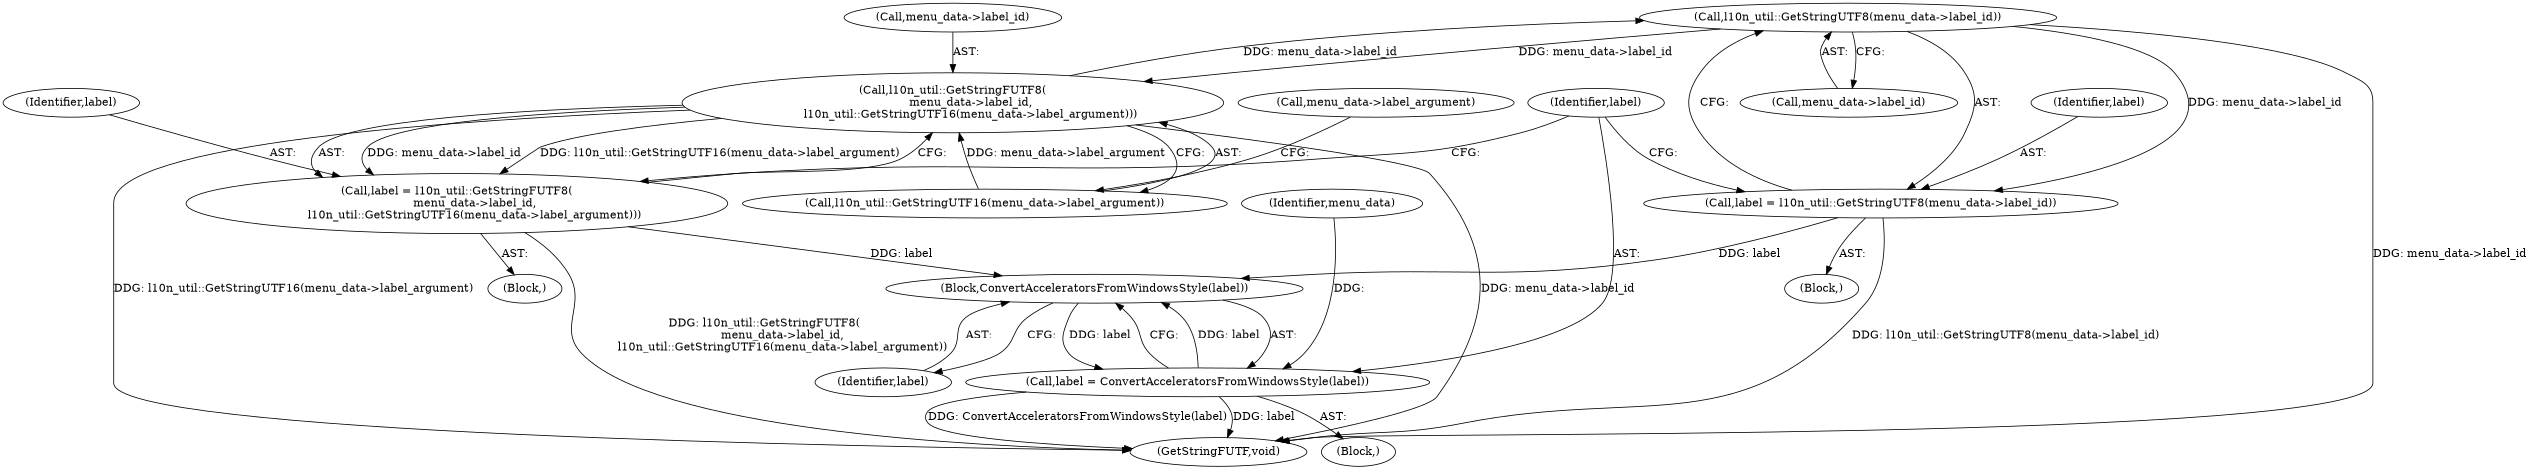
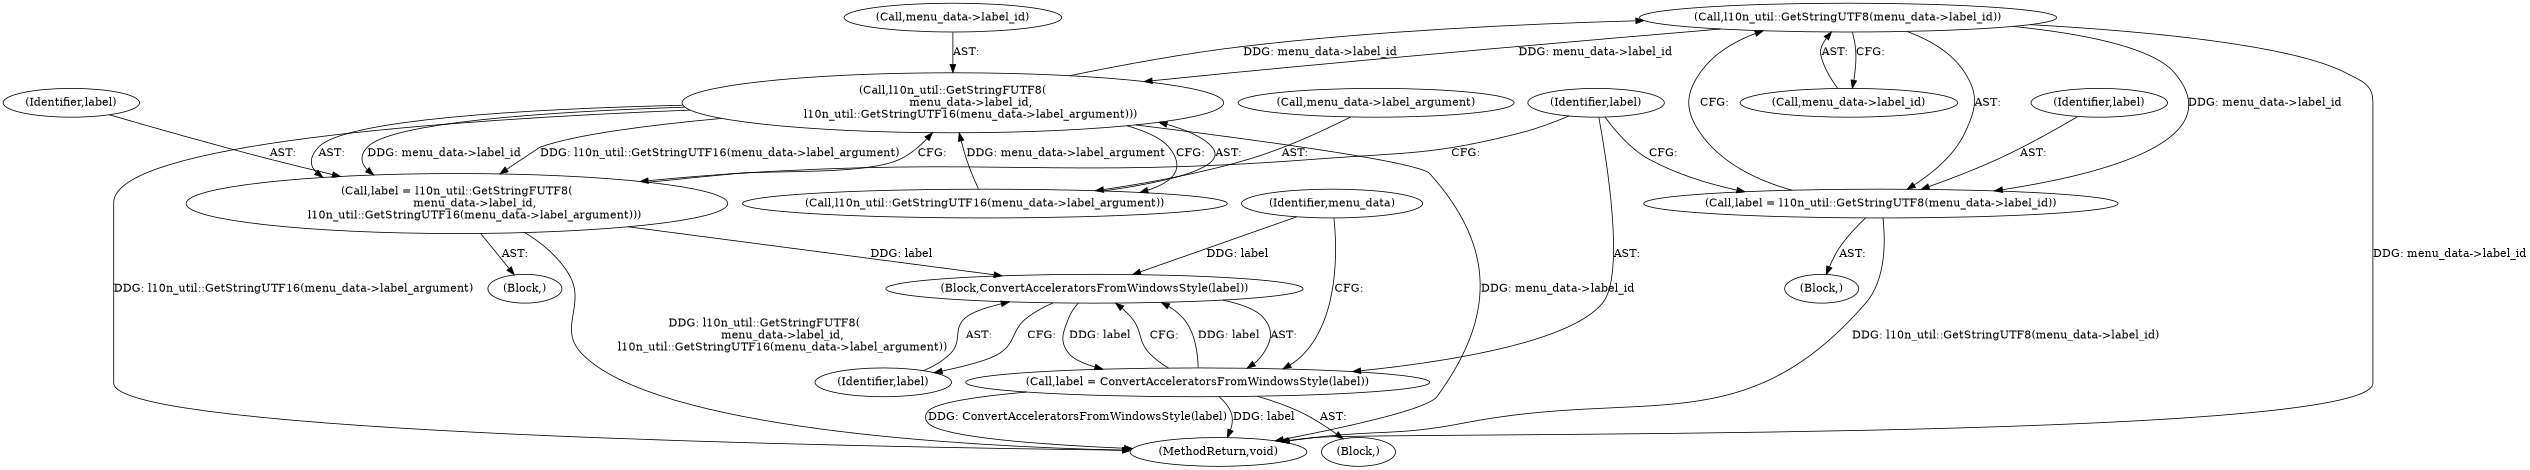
edge "(Call,menu_data->label_argument)" -> "(Call,l10n_util::GetStringUTF16(menu_data->label_argument))": label "CFG: " -> "AST: "
edge "(Call,label = l10n_util::GetStringUTF8(menu_data->label_id))" -> "(Block,ConvertAcceleratorsFromWindowsStyle(label))": now "(Identifier,menu_data)" -> "(Block,ConvertAcceleratorsFromWindowsStyle(label))"
edge "(Identifier,menu_data)" -> "(Call,label = ConvertAcceleratorsFromWindowsStyle(label))": label "DDG: " -> "CFG: "
node "(GetStringFUTF,void)": label "(GetStringFUTF,void)" -> "(MethodReturn,void)"
